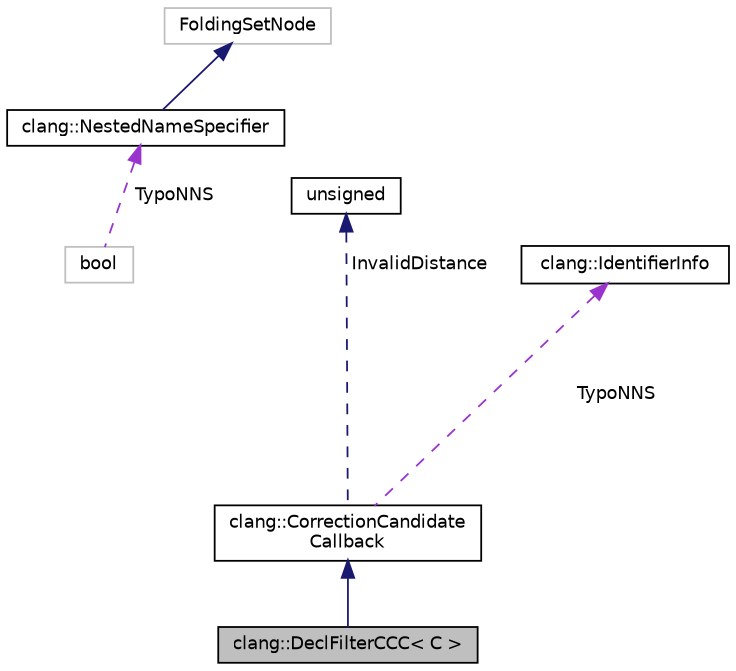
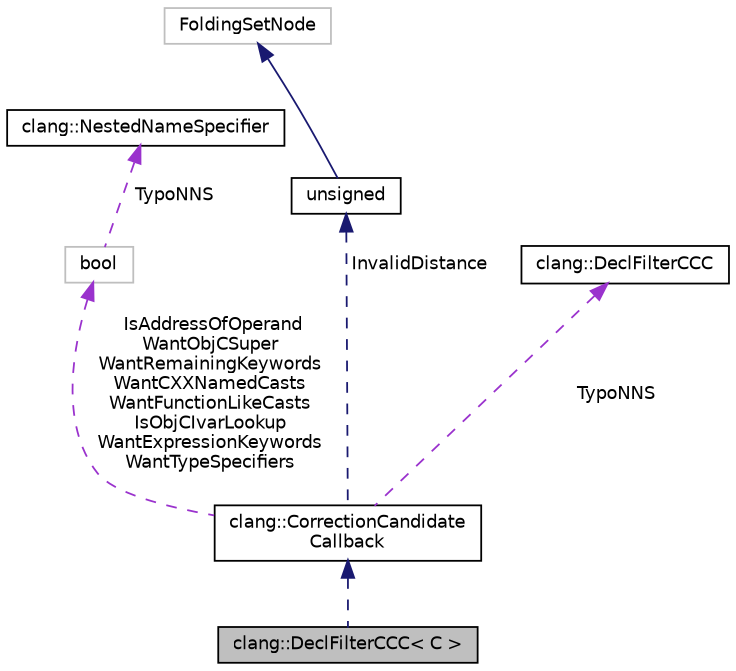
edge "clang::NestedNameSpecifier" -> "FoldingSetNode": now "unsigned" -> "FoldingSetNode"
node "clang::IdentifierInfo": label "clang::IdentifierInfo" -> "clang::DeclFilterCCC"
edge "clang::CorrectionCandidate Callback" -> "bool": added, label "IsAddressOfOperand WantObjCSuper WantRemainingKeywords WantCXXNamedCasts WantFunctionLikeCasts IsObjCIvarLookup WantExpressionKeywords WantTypeSpecifiers"
edge "clang::DeclFilterCCC< C >" -> "clang::CorrectionCandidate Callback": style solid -> dashed
